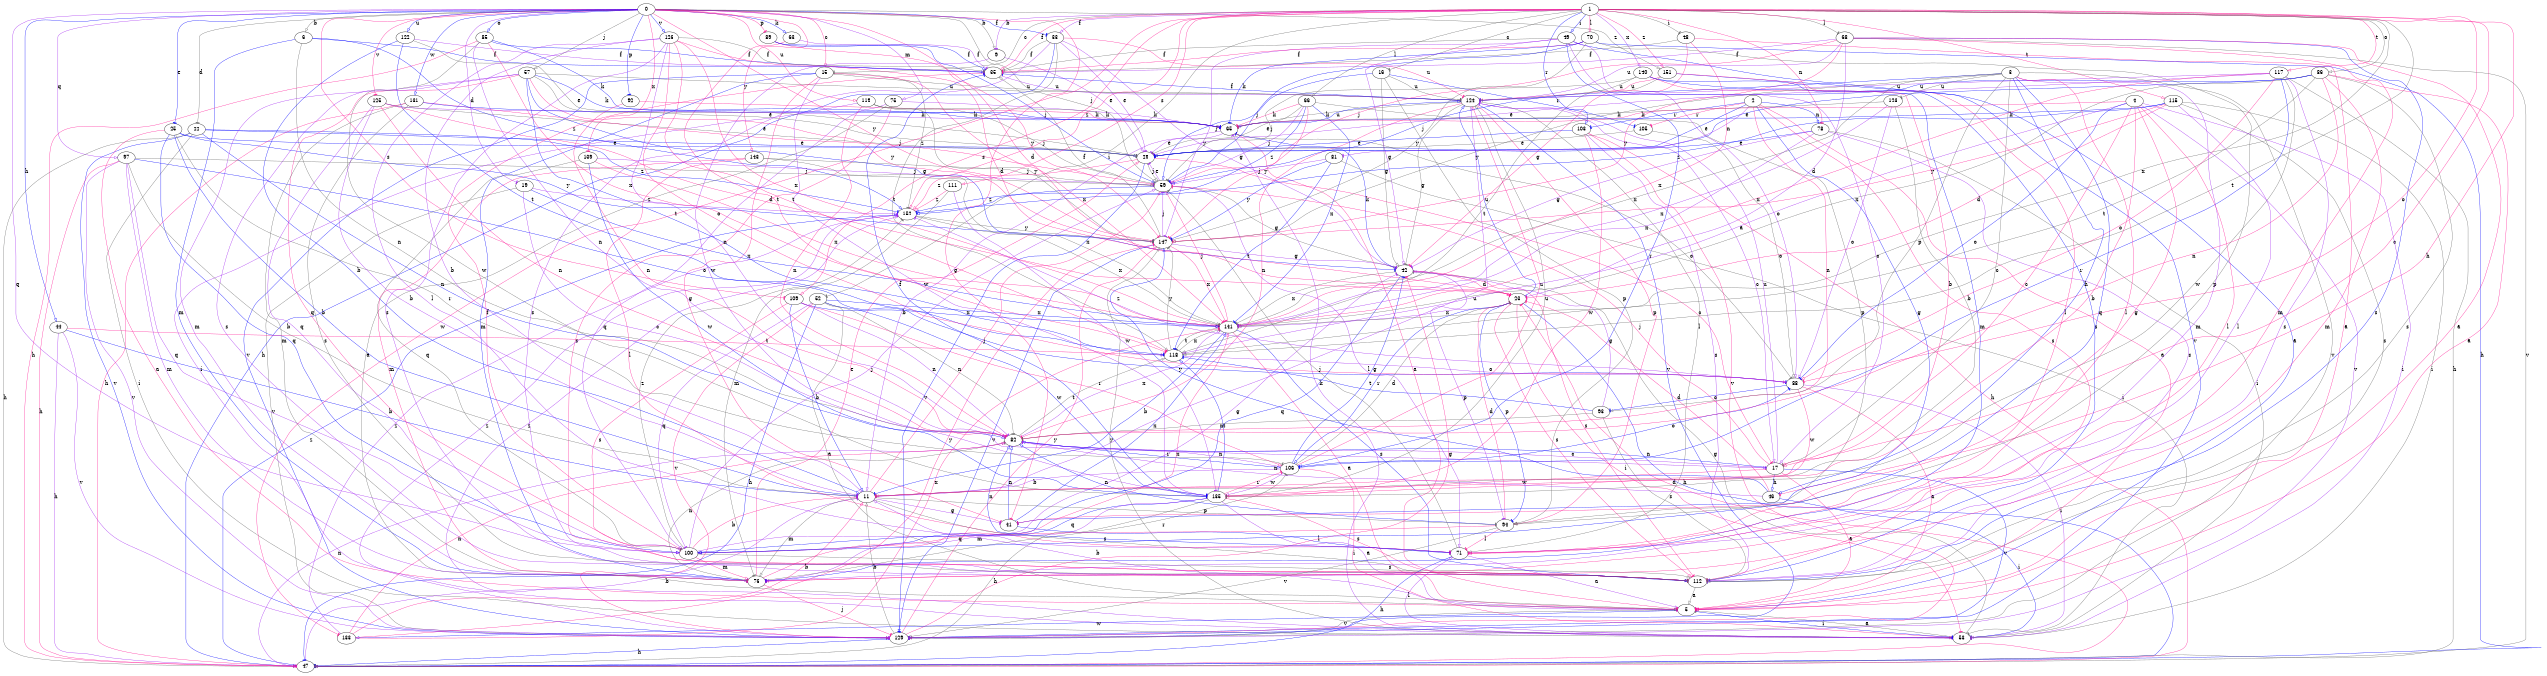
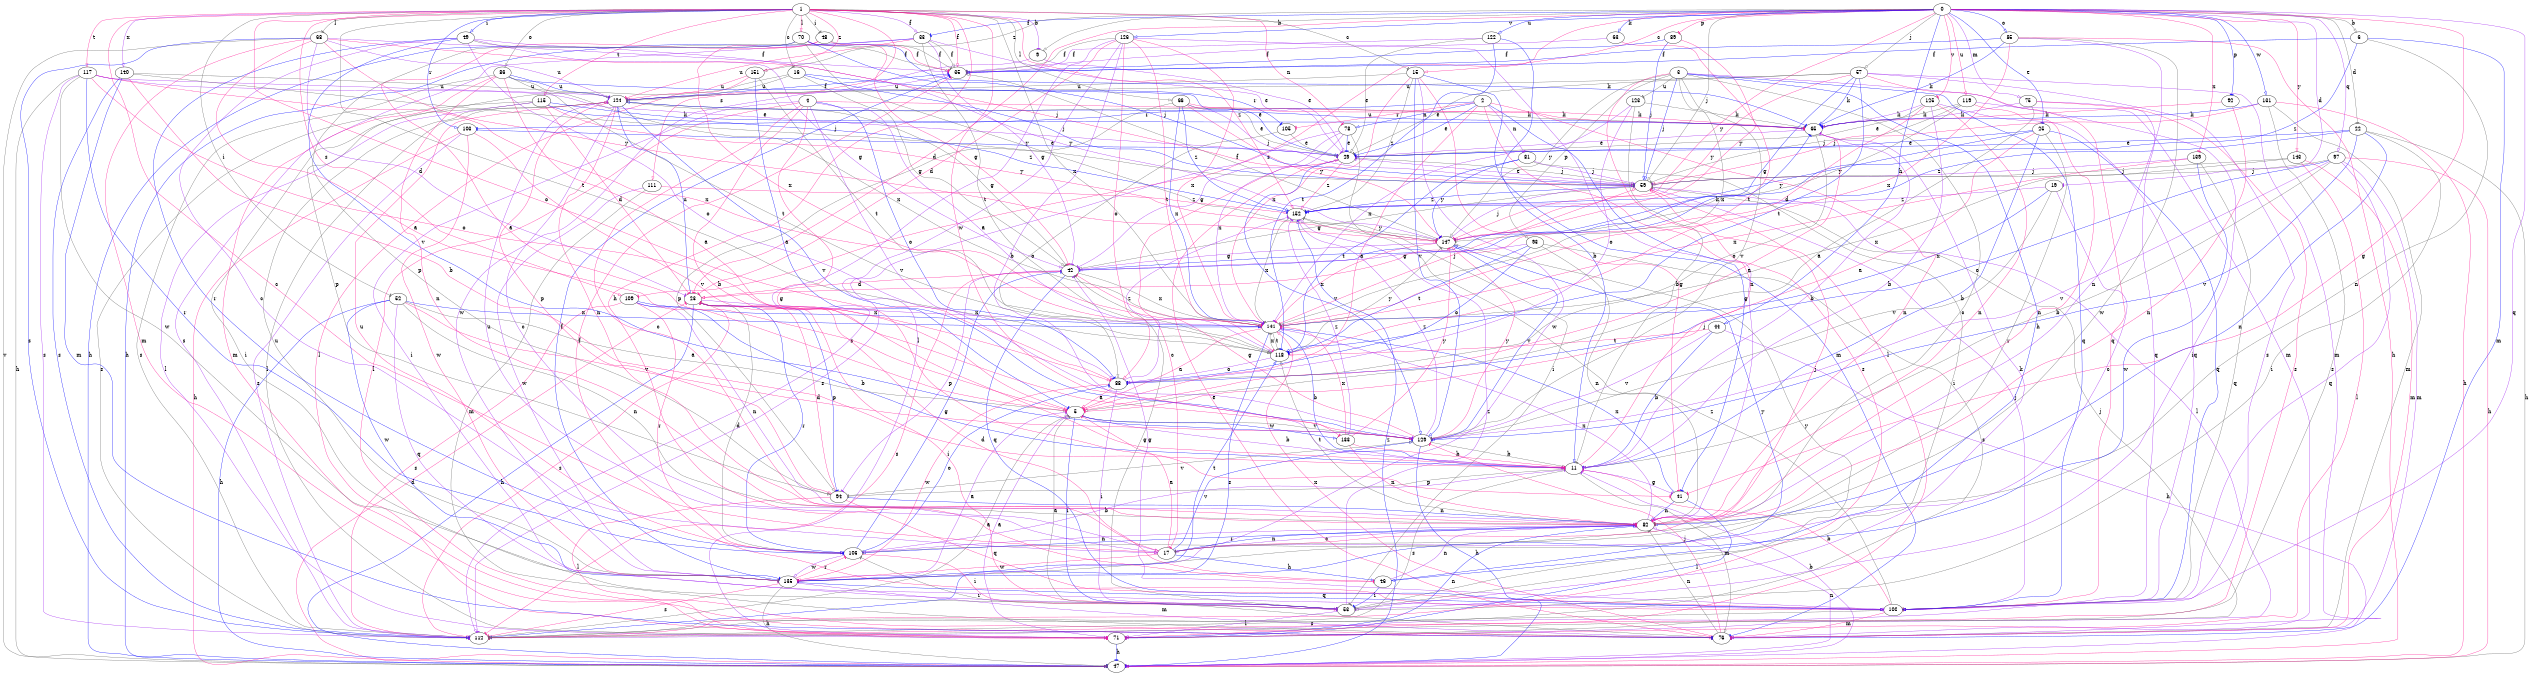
edge "11" -> "124": removed, label "u"
edge "88" -> "93": reversed
